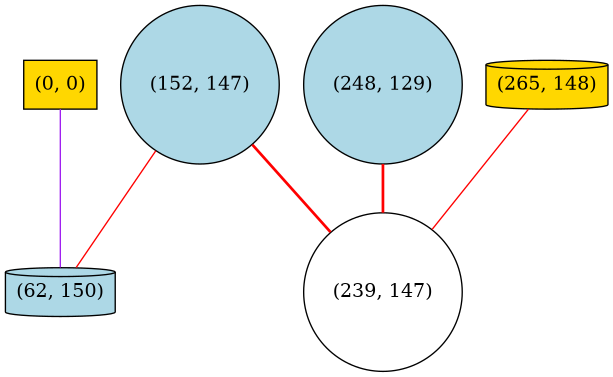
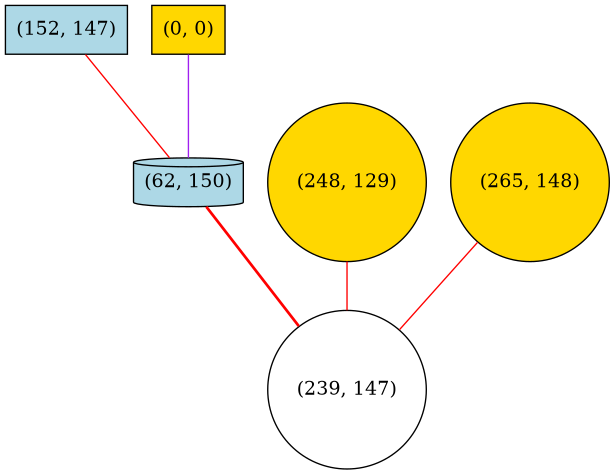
node "(152, 147)": shape circle -> box
node "(248, 129)": fillcolor lightblue -> gold
node "(265, 148)": shape cylinder -> circle
edge "(152, 147)" -- "(239, 147)": now "(62, 150)" -- "(239, 147)"
edge "(248, 129)" -- "(239, 147)": style bold -> solid
